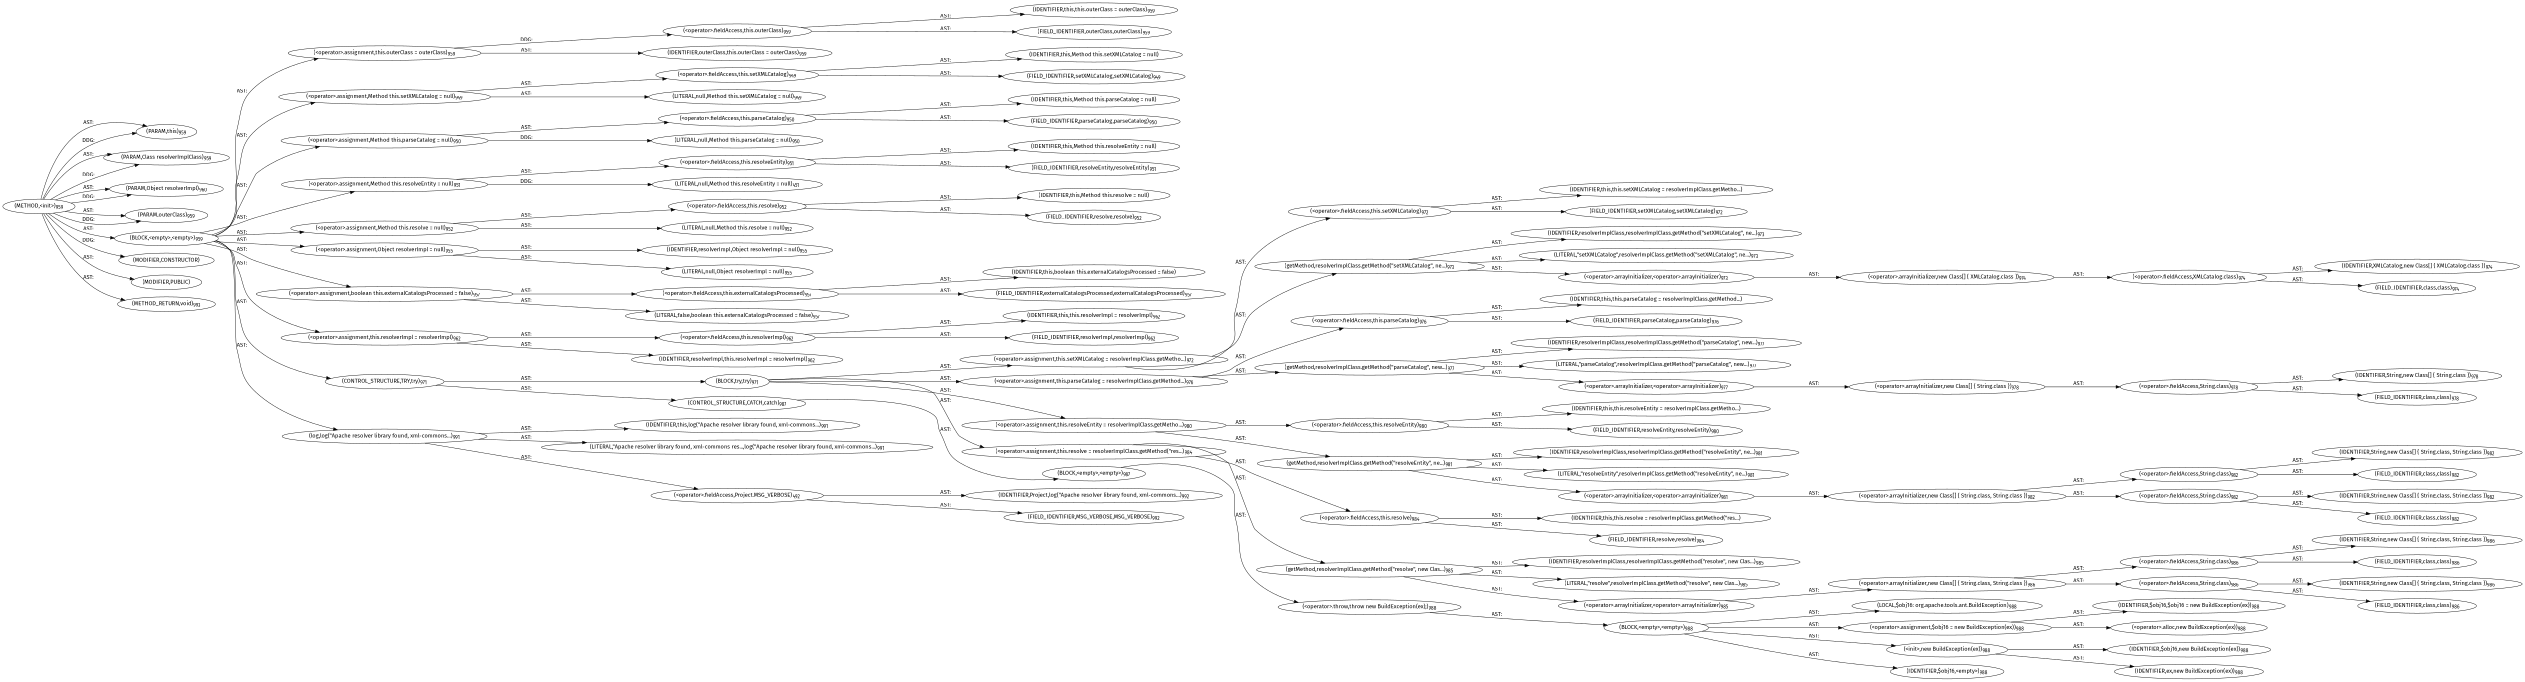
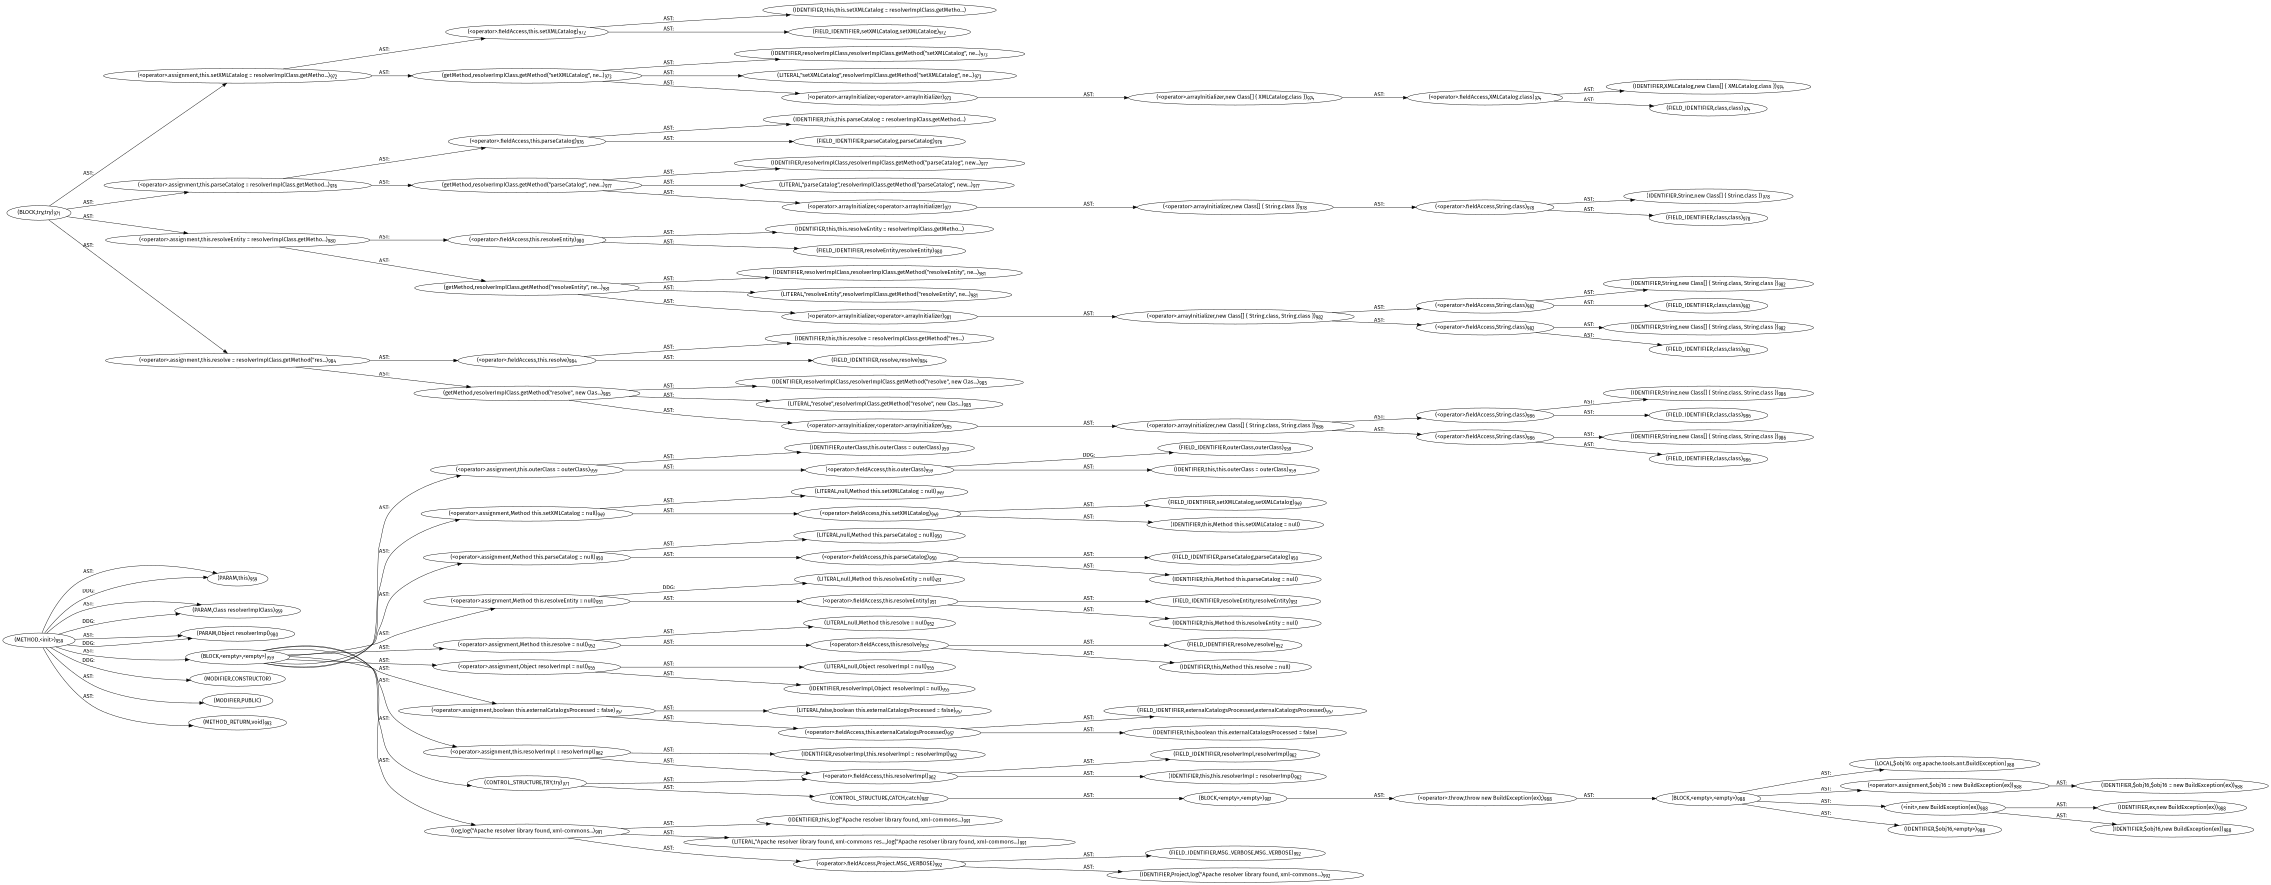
edge "(<operator>.fieldAccess,this.outerClass)" -> "(FIELD_IDENTIFIER,outerClass,outerClass)": label "AST: " -> "DDG: "
edge "(<operator>.assignment,this.outerClass = outerClass)" -> "(<operator>.fieldAccess,this.outerClass)": label "DDG: " -> "AST: "
edge "(<operator>.assignment,Method this.parseCatalog = null)" -> "(LITERAL,null,Method this.parseCatalog = null)": label "DDG: " -> "AST: "
node "(PARAM,Object resolverImpl)": text "960" -> "980"
node "(PARAM,outerClass)": removed
edge "(CONTROL_STRUCTURE,TRY,try)" -> "(BLOCK,try,try)": now "(CONTROL_STRUCTURE,TRY,try)" -> "(<operator>.fieldAccess,this.resolverImpl)"
node "(<operator>.fieldAccess,Project.MSG_VERBOSE)": text "492" -> "992"
node "(<operator>.alloc,new BuildException(ex))": removed
